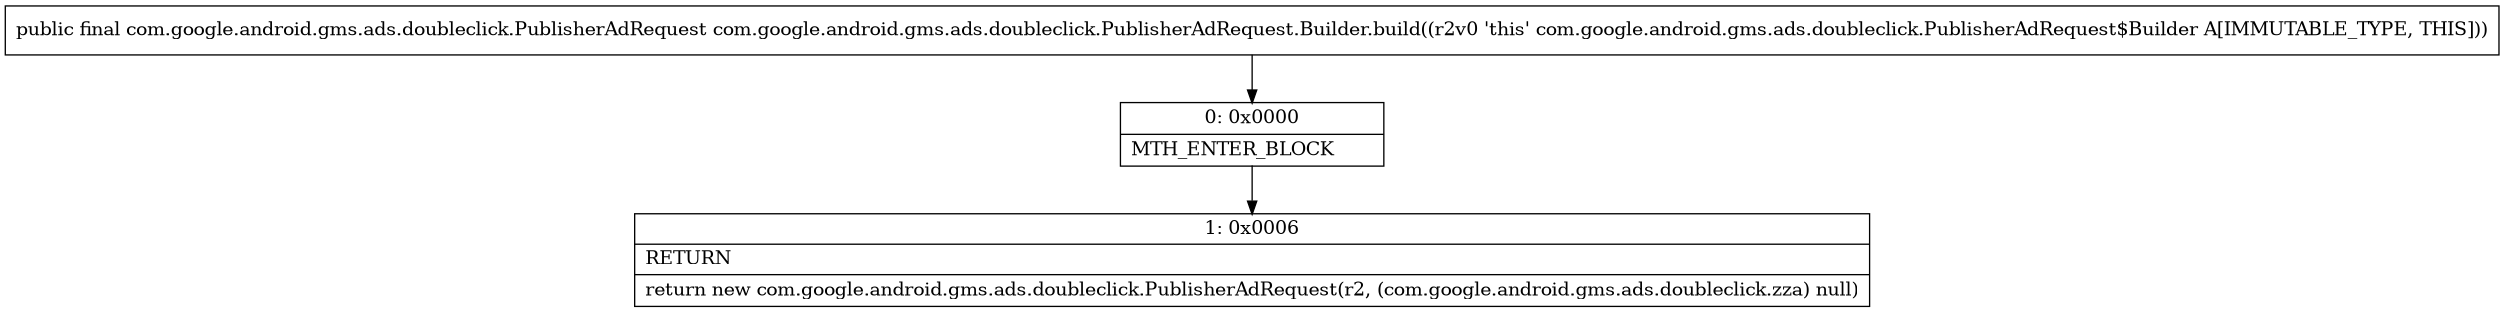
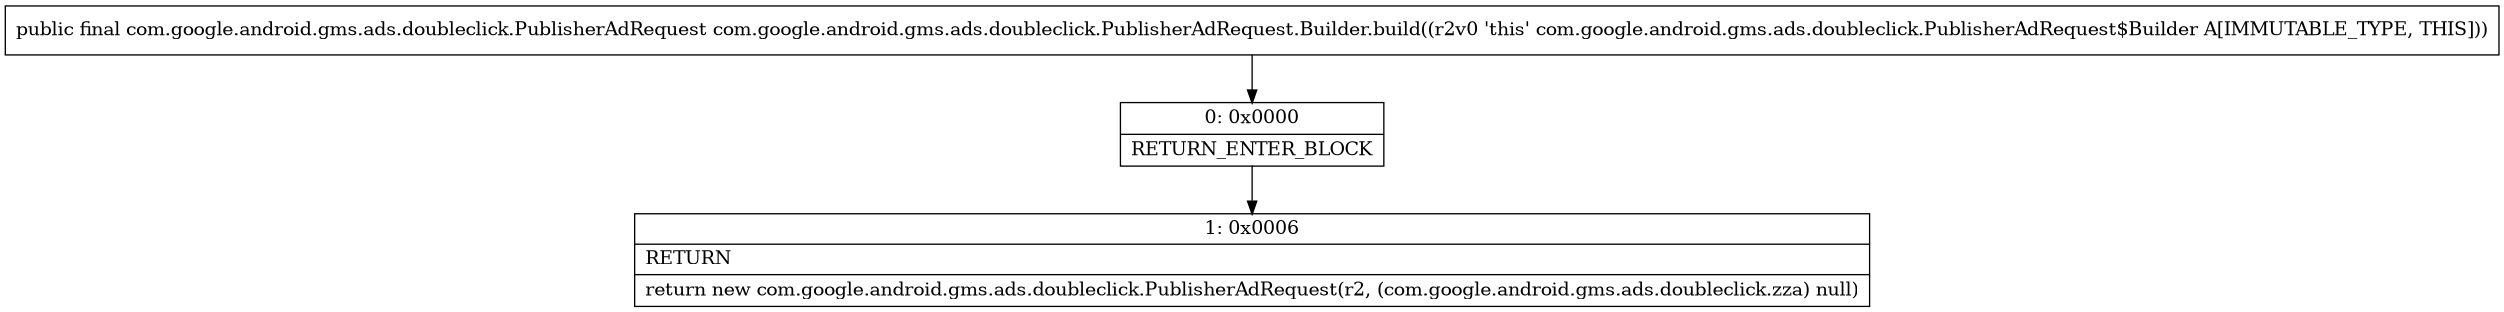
node "0: 0x0000": text "MTH_ENTER_BLOCK" -> "RETURN_ENTER_BLOCK"
